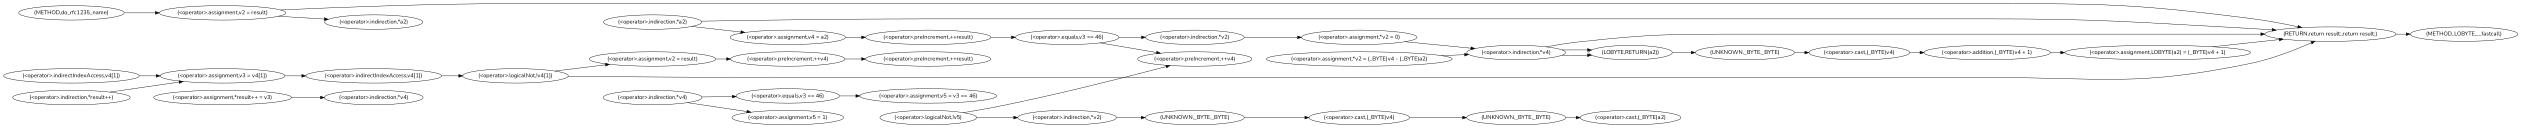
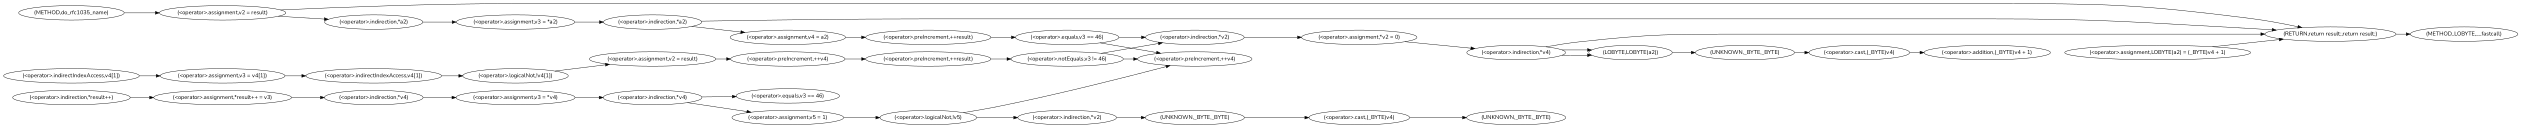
node "(METHOD,do_rfc1235_name)": label "(METHOD,do_rfc1235_name)" -> "(METHOD,do_rfc1035_name)"
node "(<operator>.assignment,v3 = *a2)": added
node "(LOBYTE,RETURN(a2))": label "(LOBYTE,RETURN(a2))" -> "(LOBYTE,LOBYTE(a2))"
edge "(<operator>.addition,(_BYTE)v4 + 1)" -> "(<operator>.assignment,LOBYTE(a2) = (_BYTE)v4 + 1)": removed
node "(<operator>.notEquals,v3 != 46)": added
node "(<operator>.assignment,*v2 = (_BYTE)v4 - (_BYTE)a2)": removed
edge "(<operator>.logicalNot,!v4[1])" -> "(RETURN,return result;,return result;)": removed
edge "(<operator>.indirection,*result++)" -> "(<operator>.assignment,v3 = v4[1])": now "(<operator>.indirection,*result++)" -> "(<operator>.assignment,*result++ = v3)"
node "(<operator>.assignment,v5 = v3 == 46)": removed
node "(<operator>.assignment,v3 = *v4)": added
edge "(<operator>.assignment,v5 = 1)" -> "(<operator>.logicalNot,!v5)": added
node "(<operator>.cast,(_BYTE)a2)": removed
